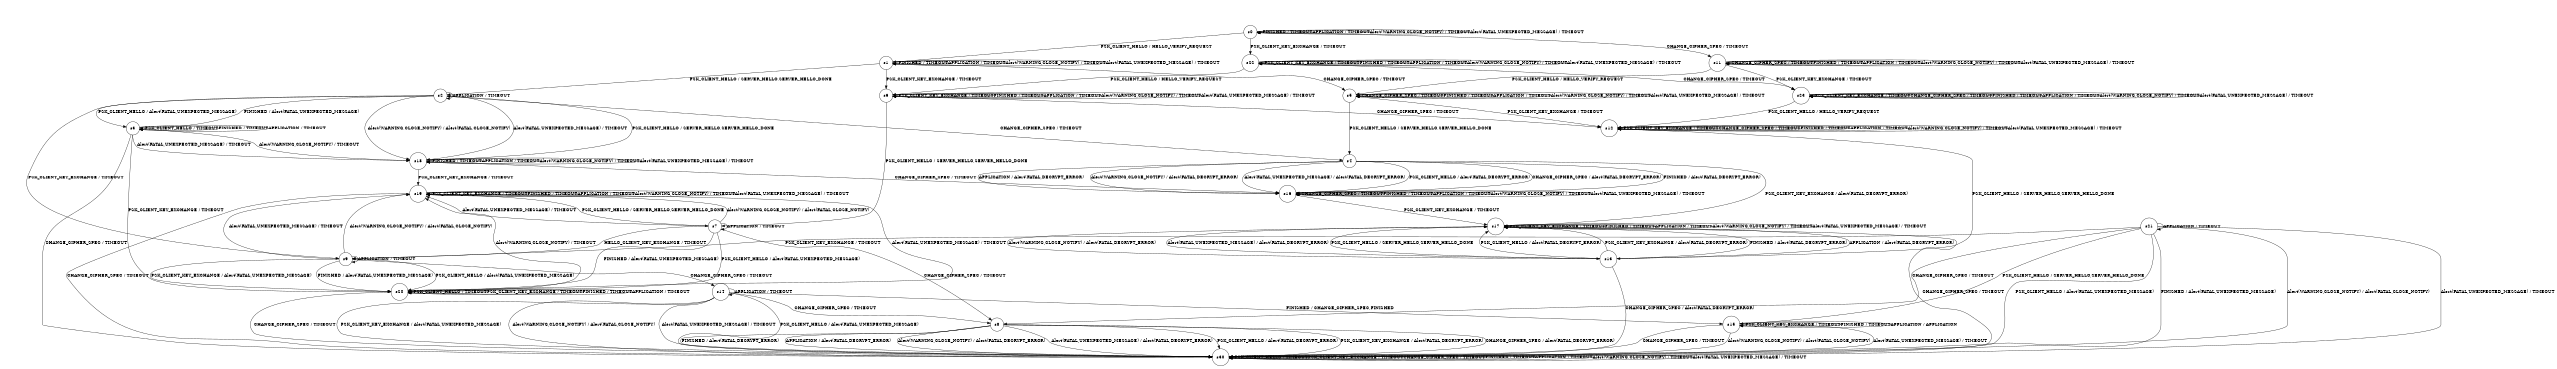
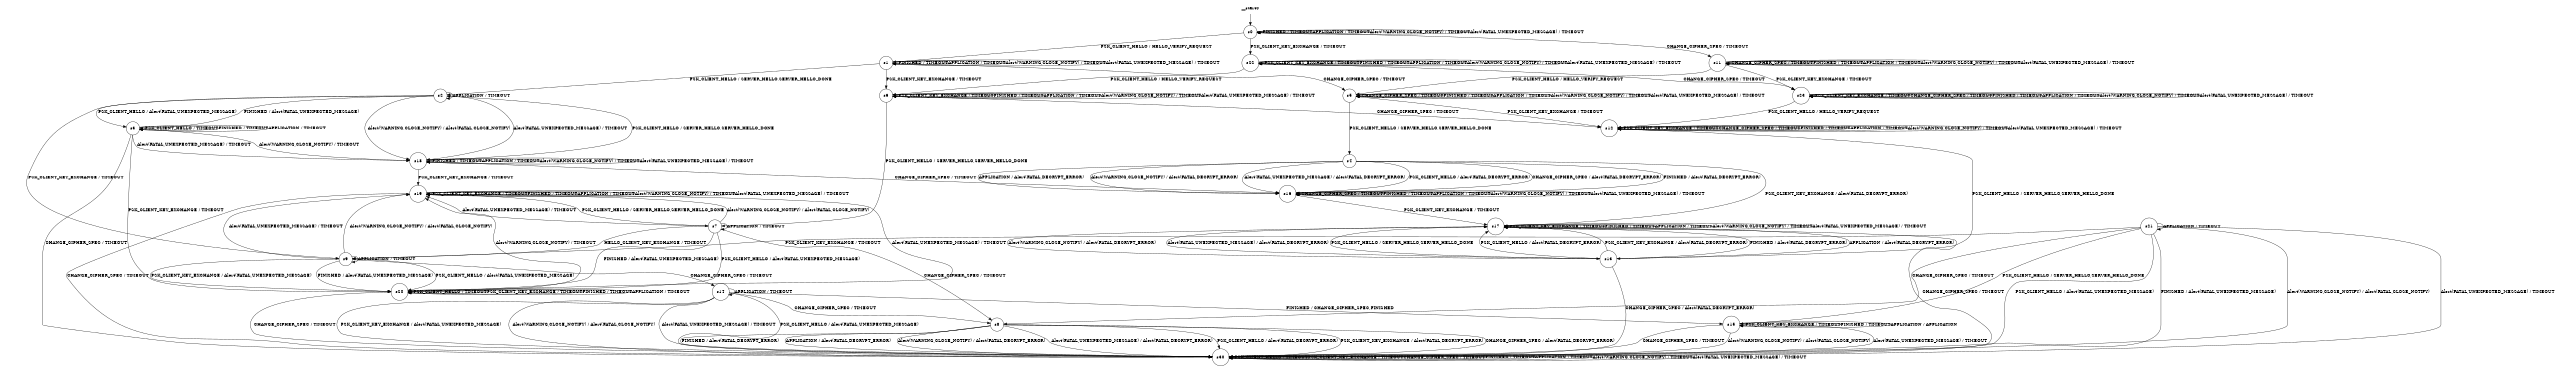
node "__start0": added
edge "s2" -> "s4": removed, label "CHANGE_CIPHER_SPEC / TIMEOUT"
